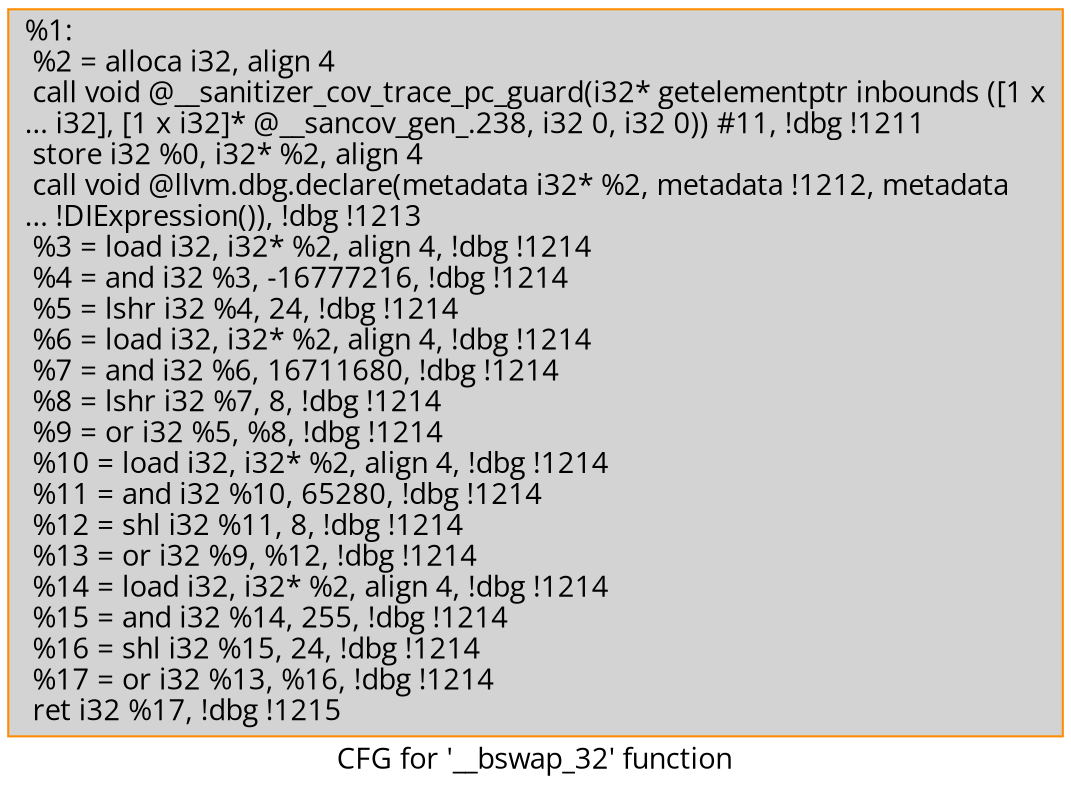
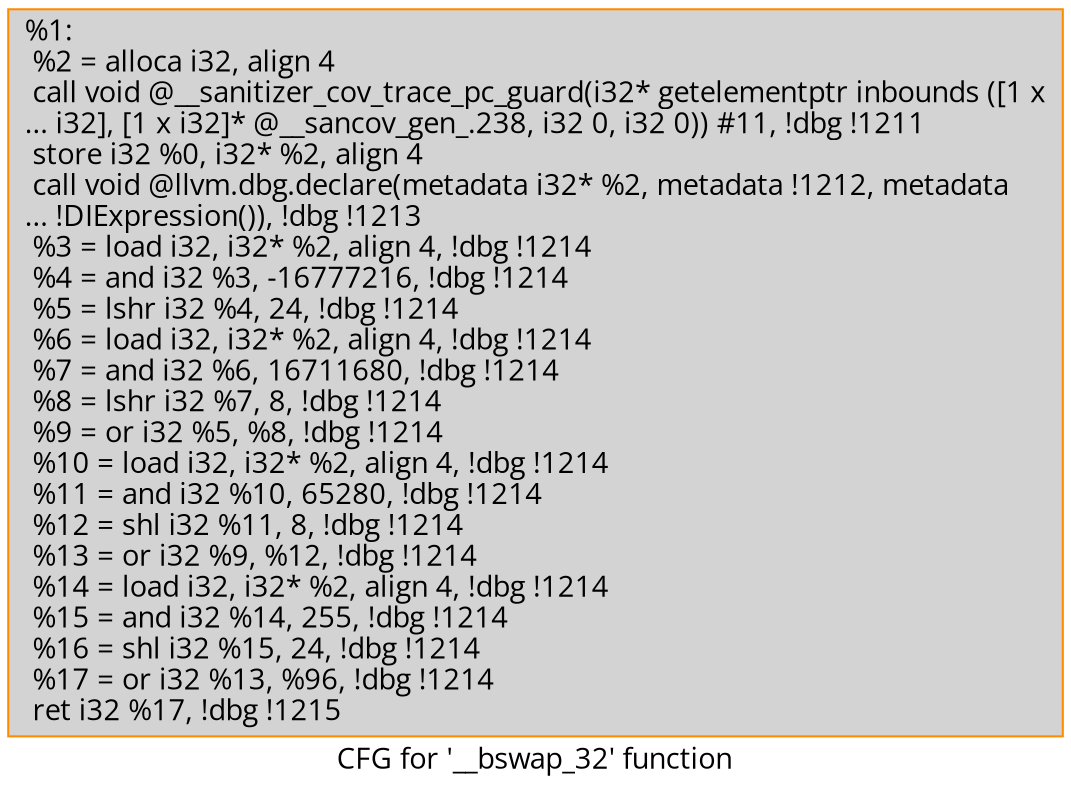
node "%1:": text "%17 = or i32 %13, %16, !dbg !1214" -> "%17 = or i32 %13, %96, !dbg !1214"
